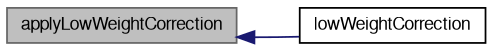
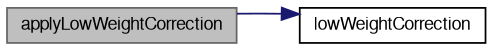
edge "lowWeightCorrection" -> "applyLowWeightCorrection": reversed
